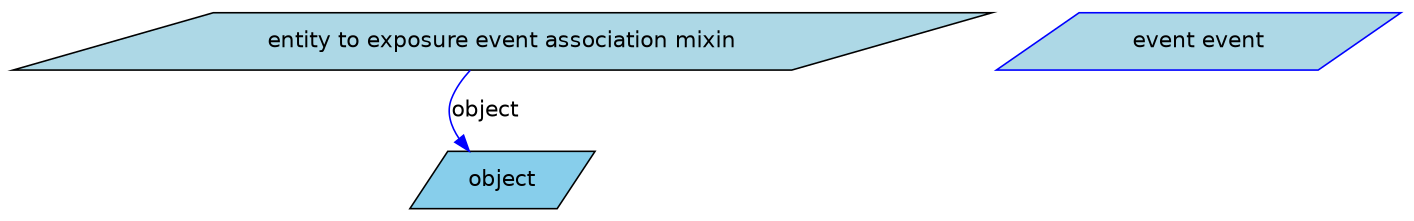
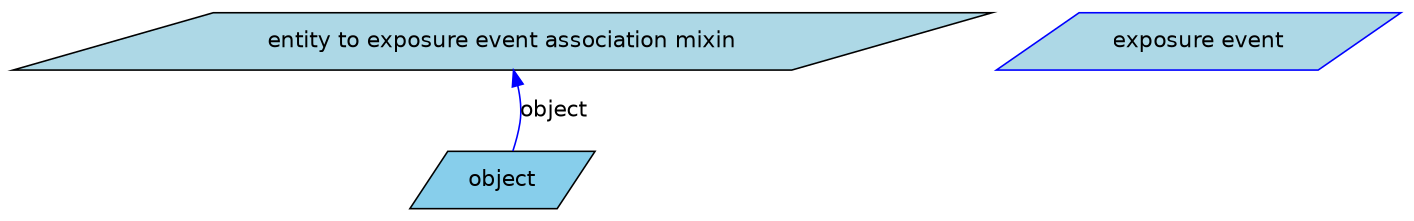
node "event event": label "event event" -> "exposure event"
edge "entity to exposure event association mixin" -> "object": reversed
